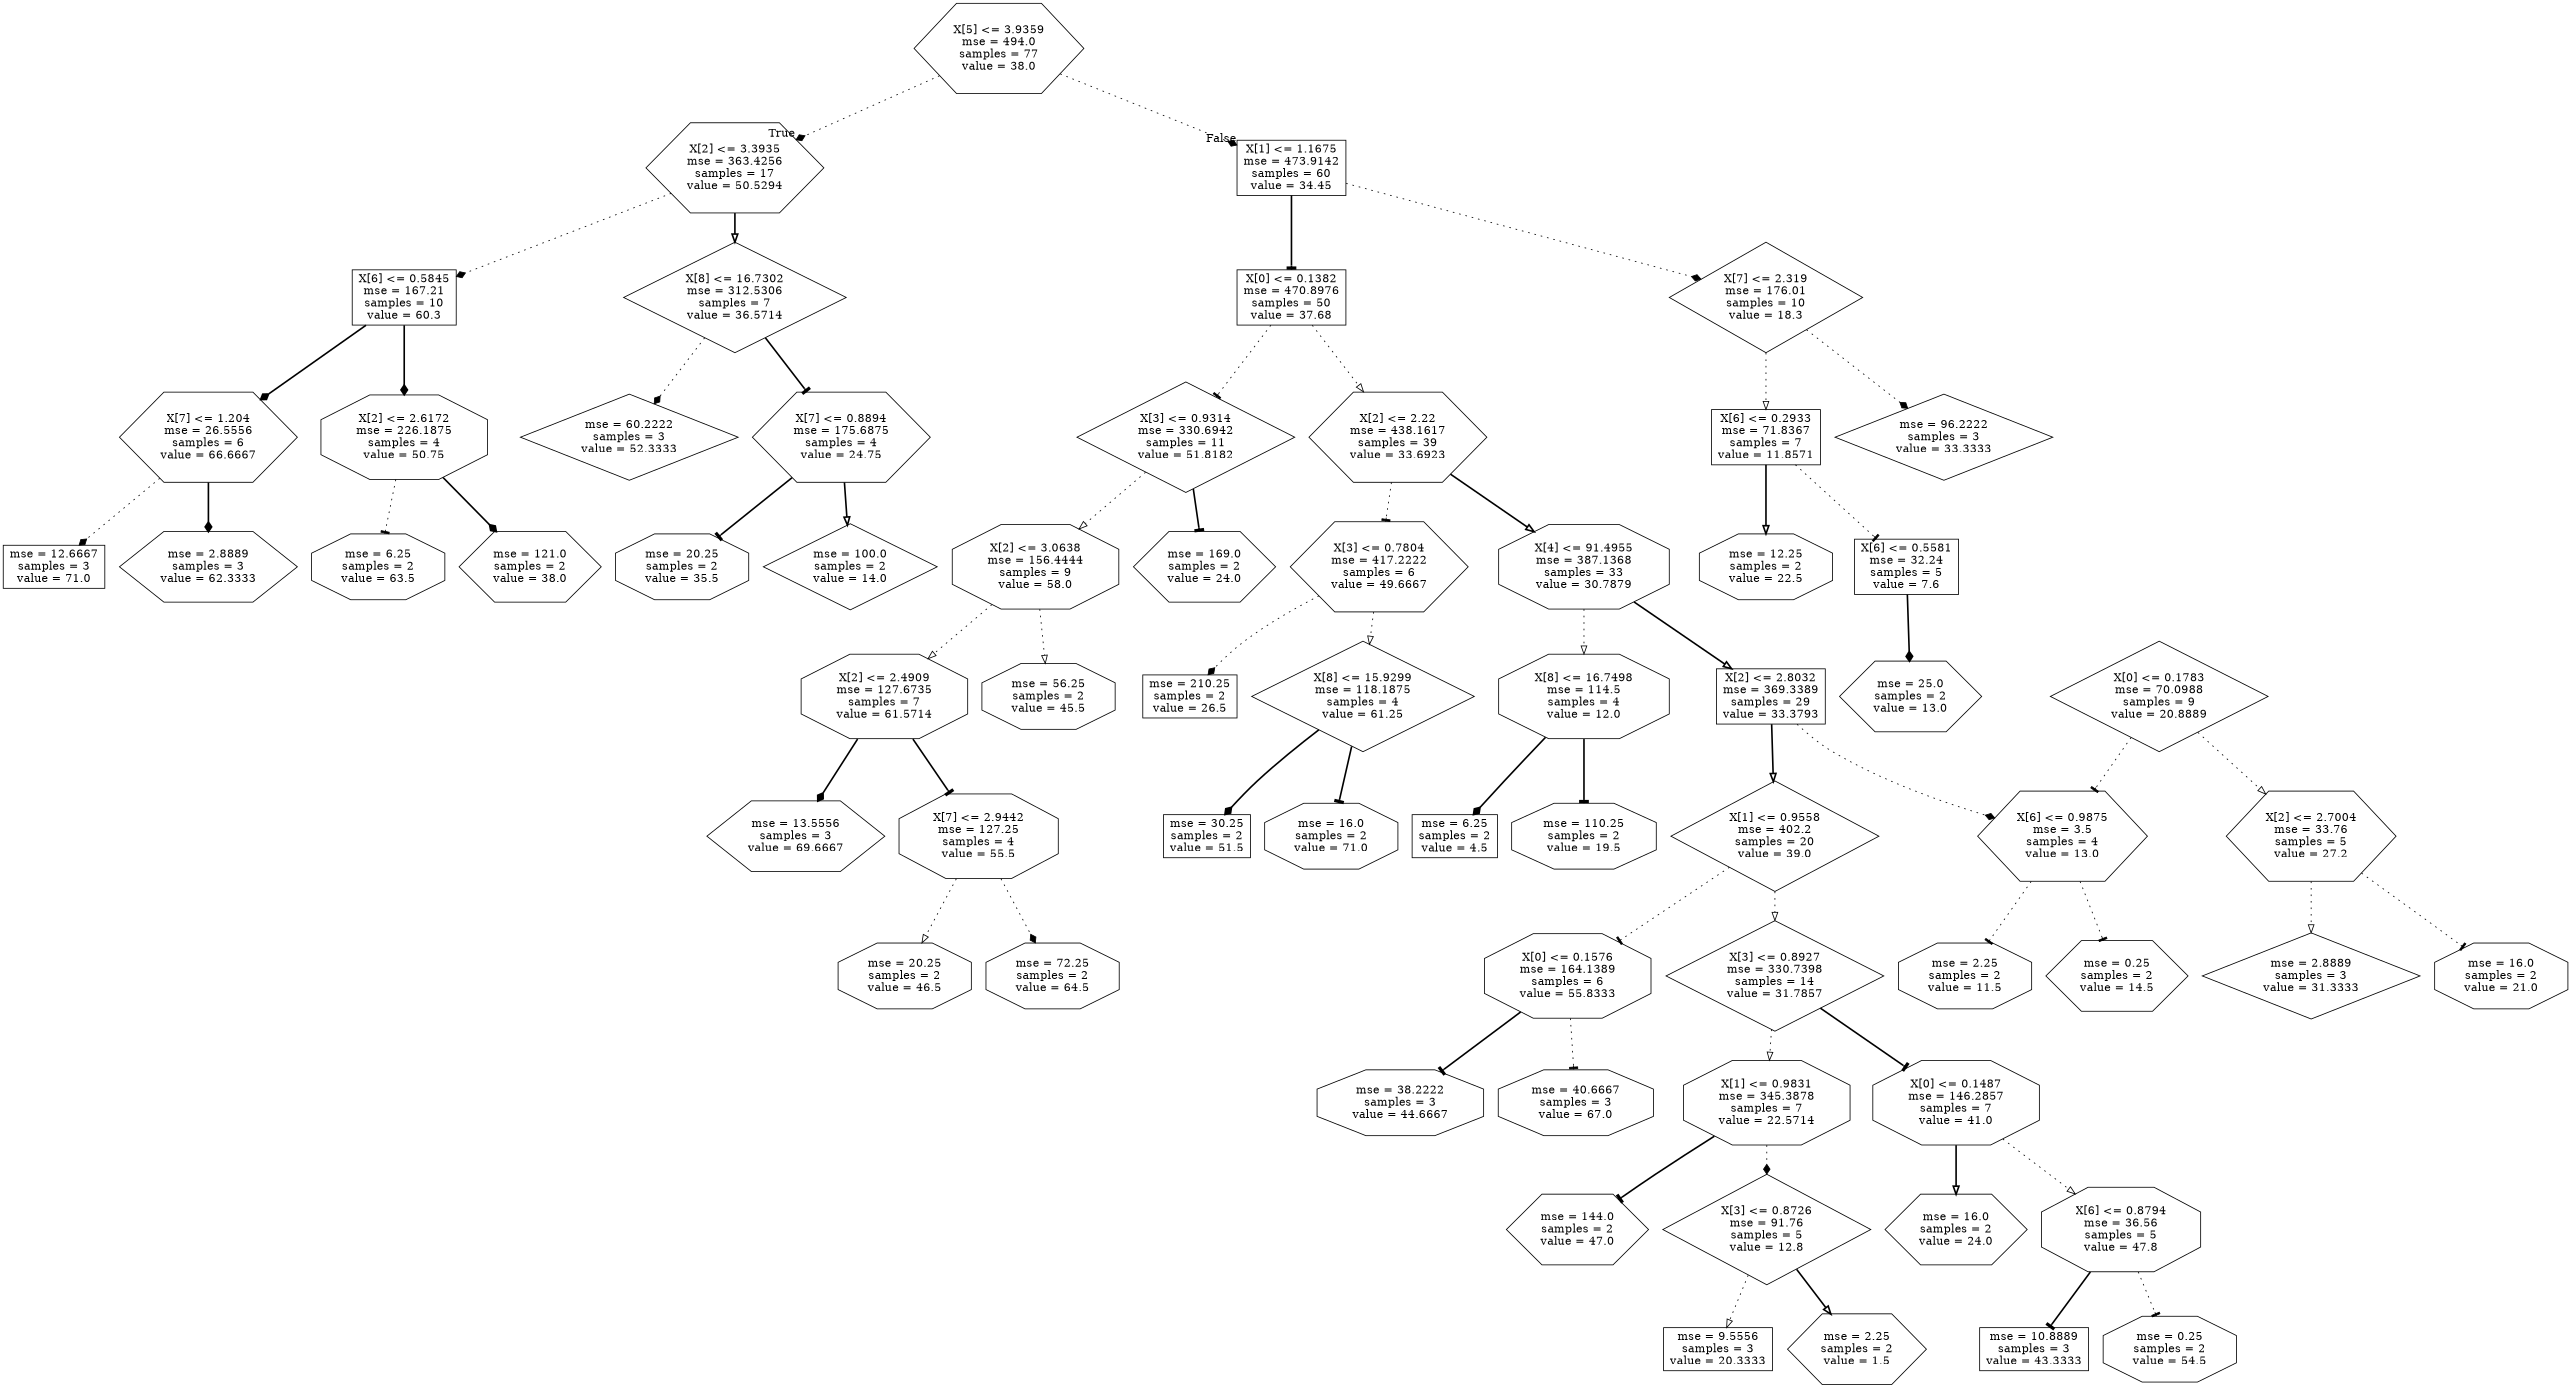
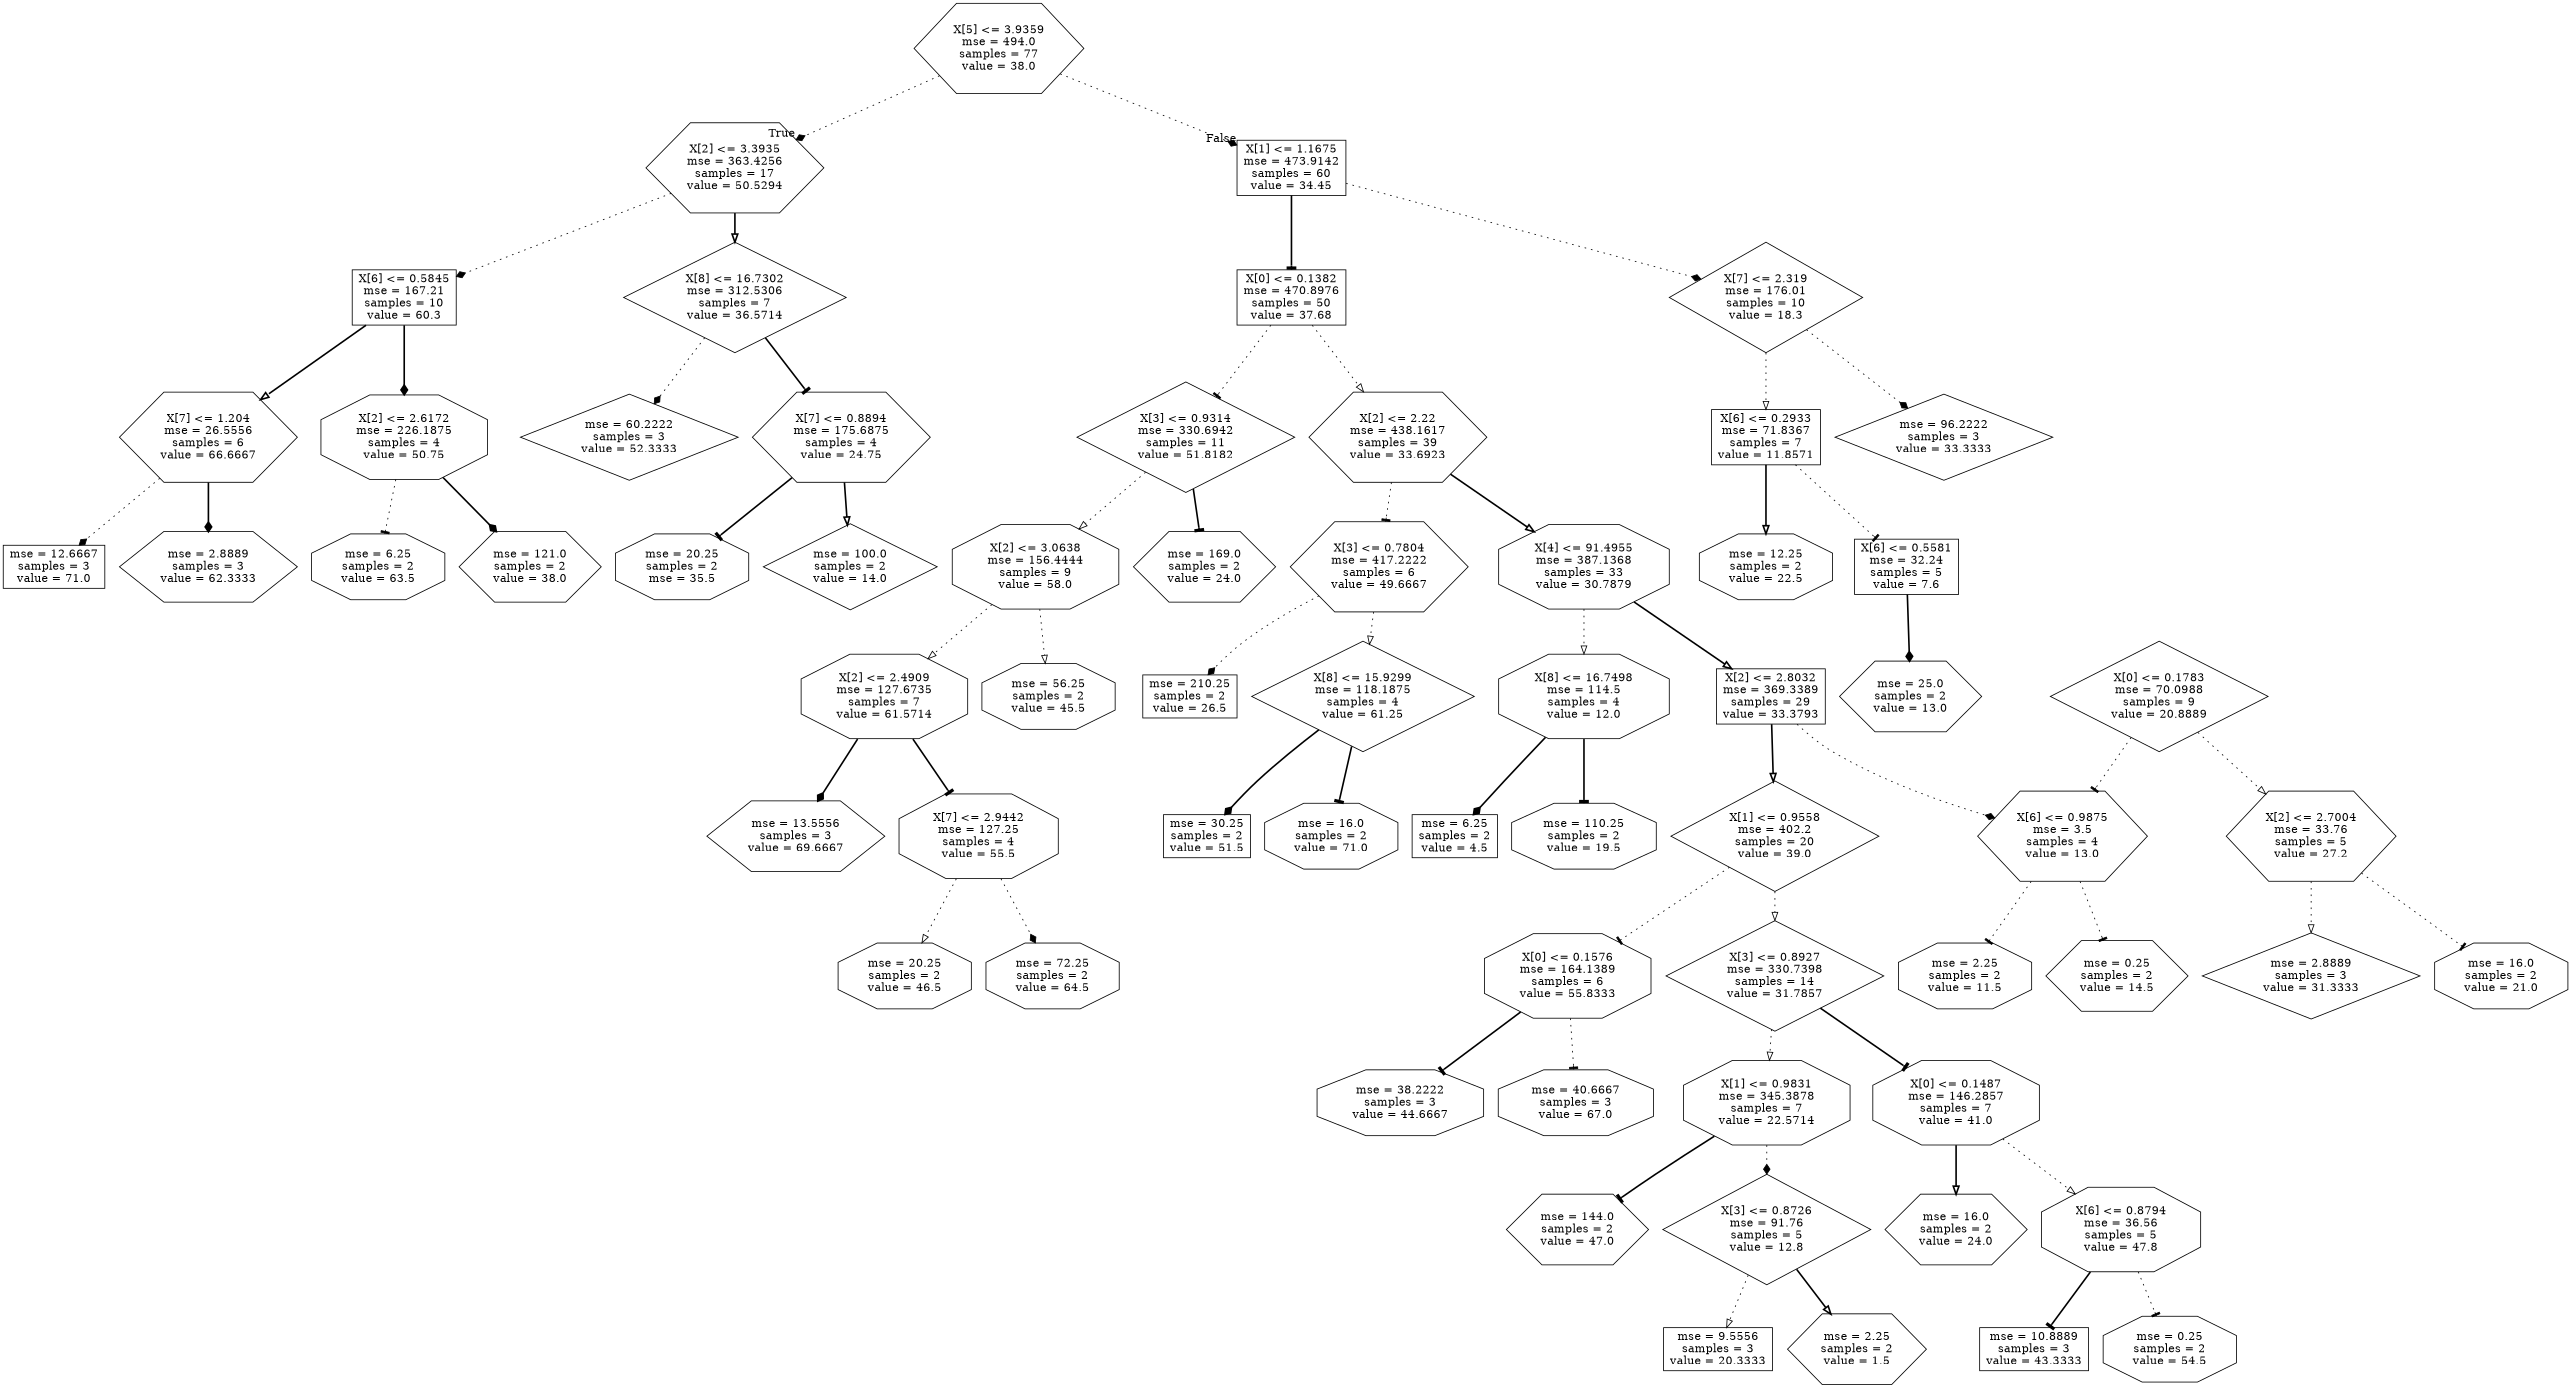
edge "X[6] <= 0.5845 mse = 167.21 samples = 10 value = 60.3" -> "X[7] <= 1.204 mse = 26.5556 samples = 6 value = 66.6667": arrowhead diamond -> onormal
node "mse = 20.25 samples = 2 value = 35.5": label "mse = 20.25 samples = 2 value = 35.5" -> "mse = 20.25 samples = 2 mse = 35.5"
